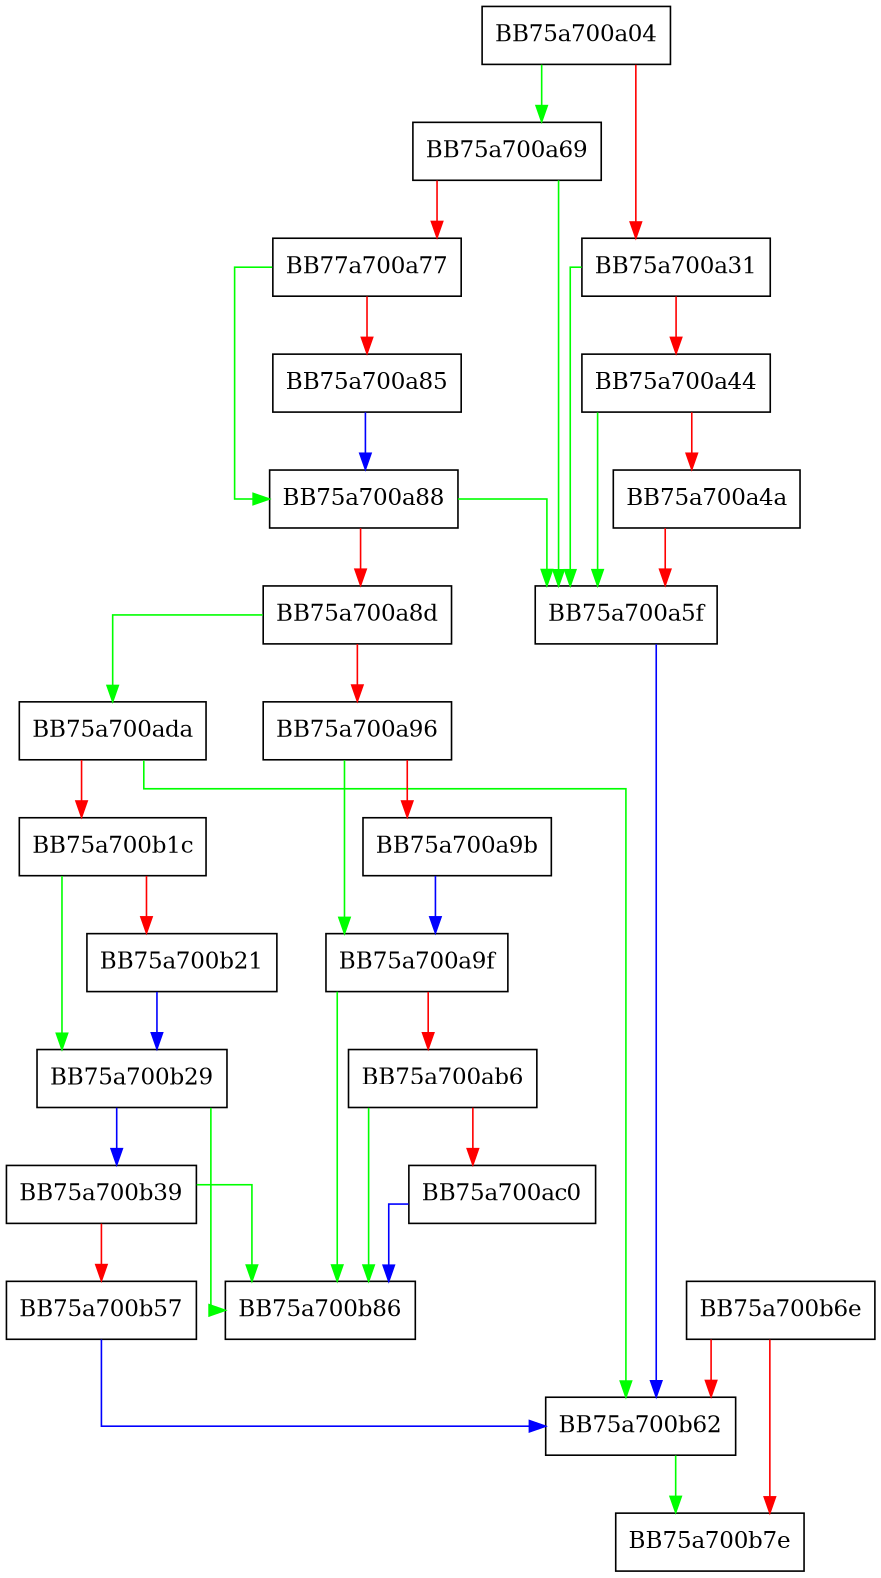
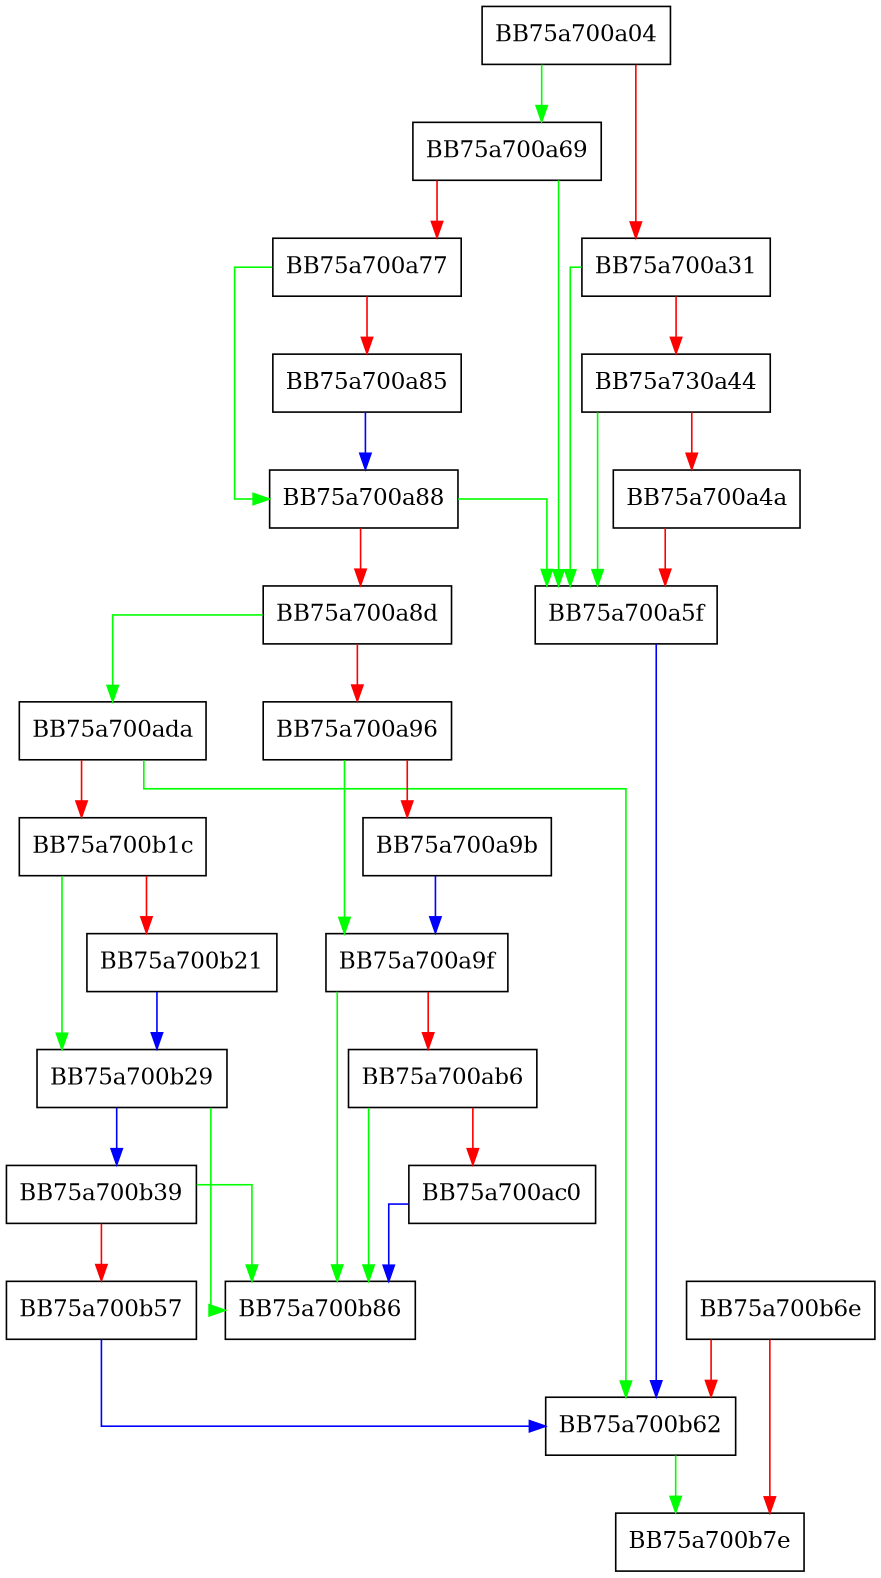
node "BB77a700a77": label "BB77a700a77" -> "BB75a700a77"
node "BB75a700a44": label "BB75a700a44" -> "BB75a730a44"
